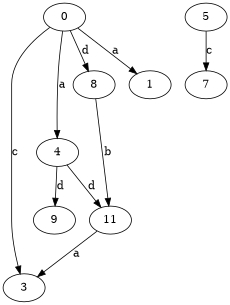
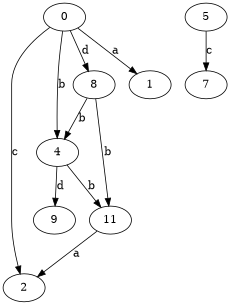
edge "0" -> "4": label "a" -> "b"
edge "8" -> "4": added, label "b"
edge "4" -> "11": label "d" -> "b"
node "3": label "3" -> "2"
